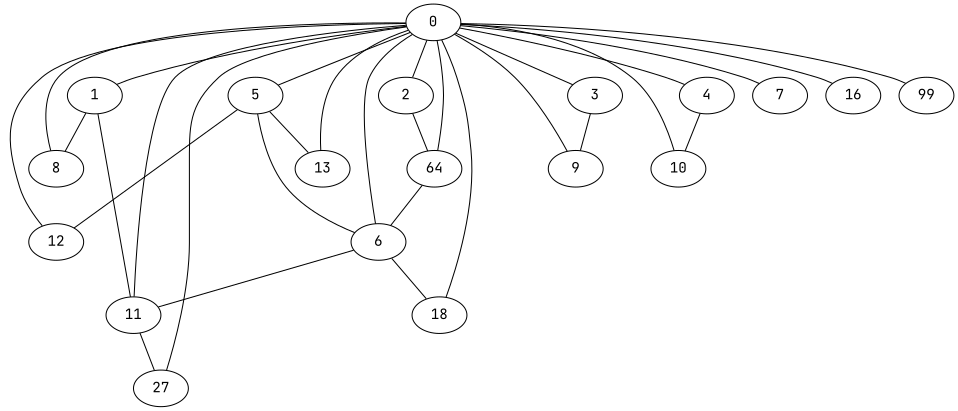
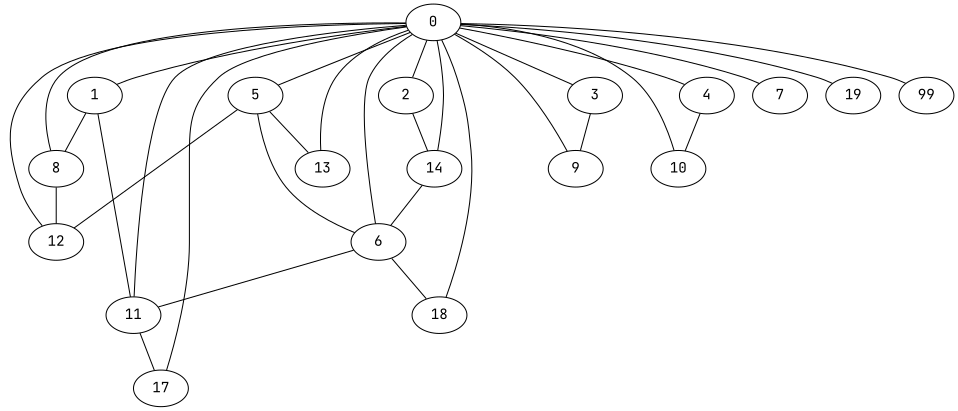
node "16": label "16" -> "19"
node "64": label "64" -> "14"
edge "8" -- "12": added
node "27": label "27" -> "17"
